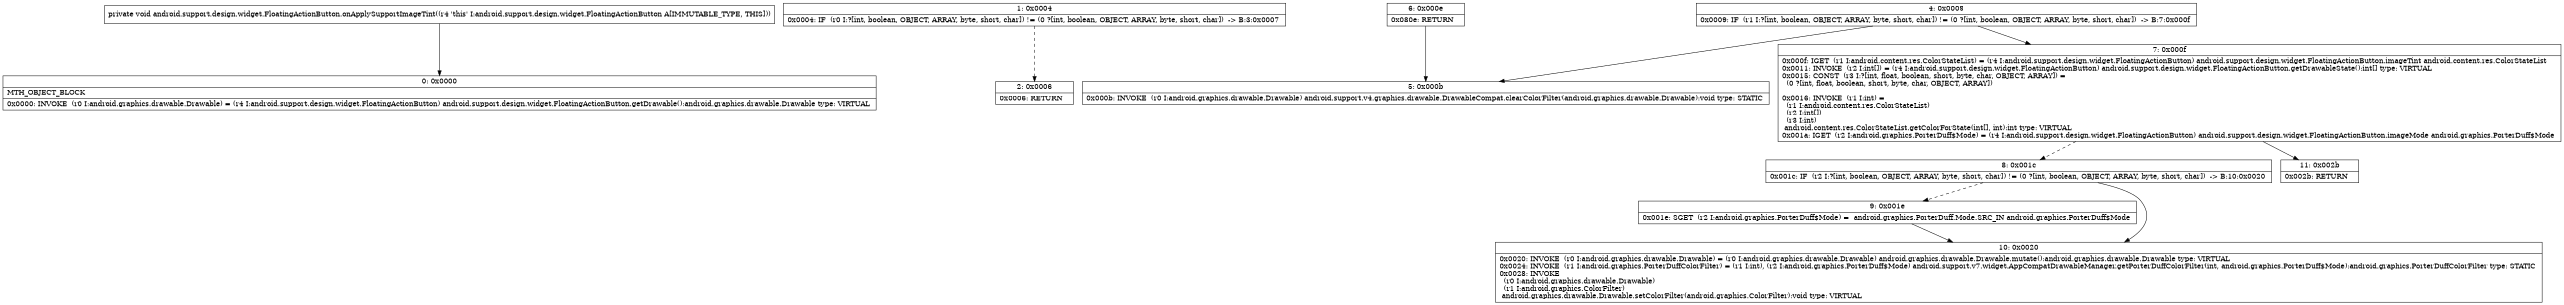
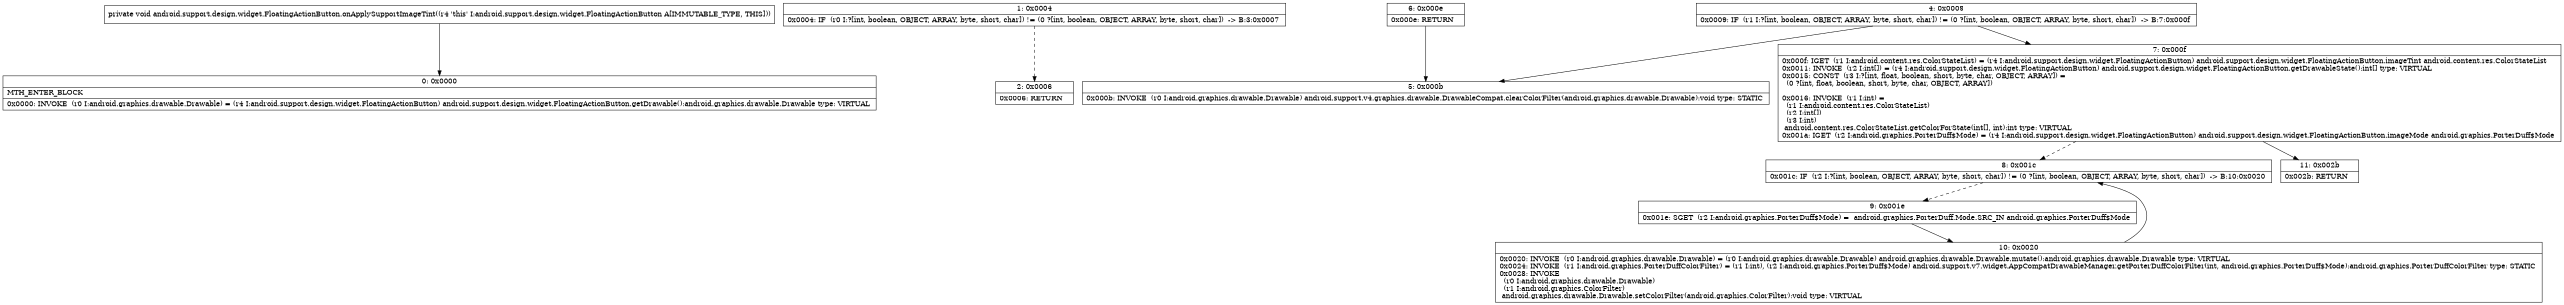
node "6: 0x000e": text "0x080e: RETURN" -> "0x000e: RETURN"
node "0: 0x0000": text "MTH_OBJECT_BLOCK" -> "MTH_ENTER_BLOCK"
edge "8: 0x001c" -> "10: 0x0020": reversed
